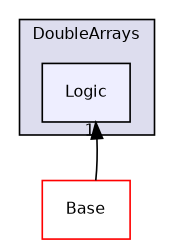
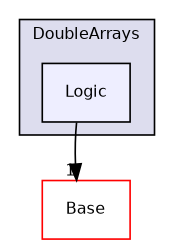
edge "Base" -> "Logic": reversed
